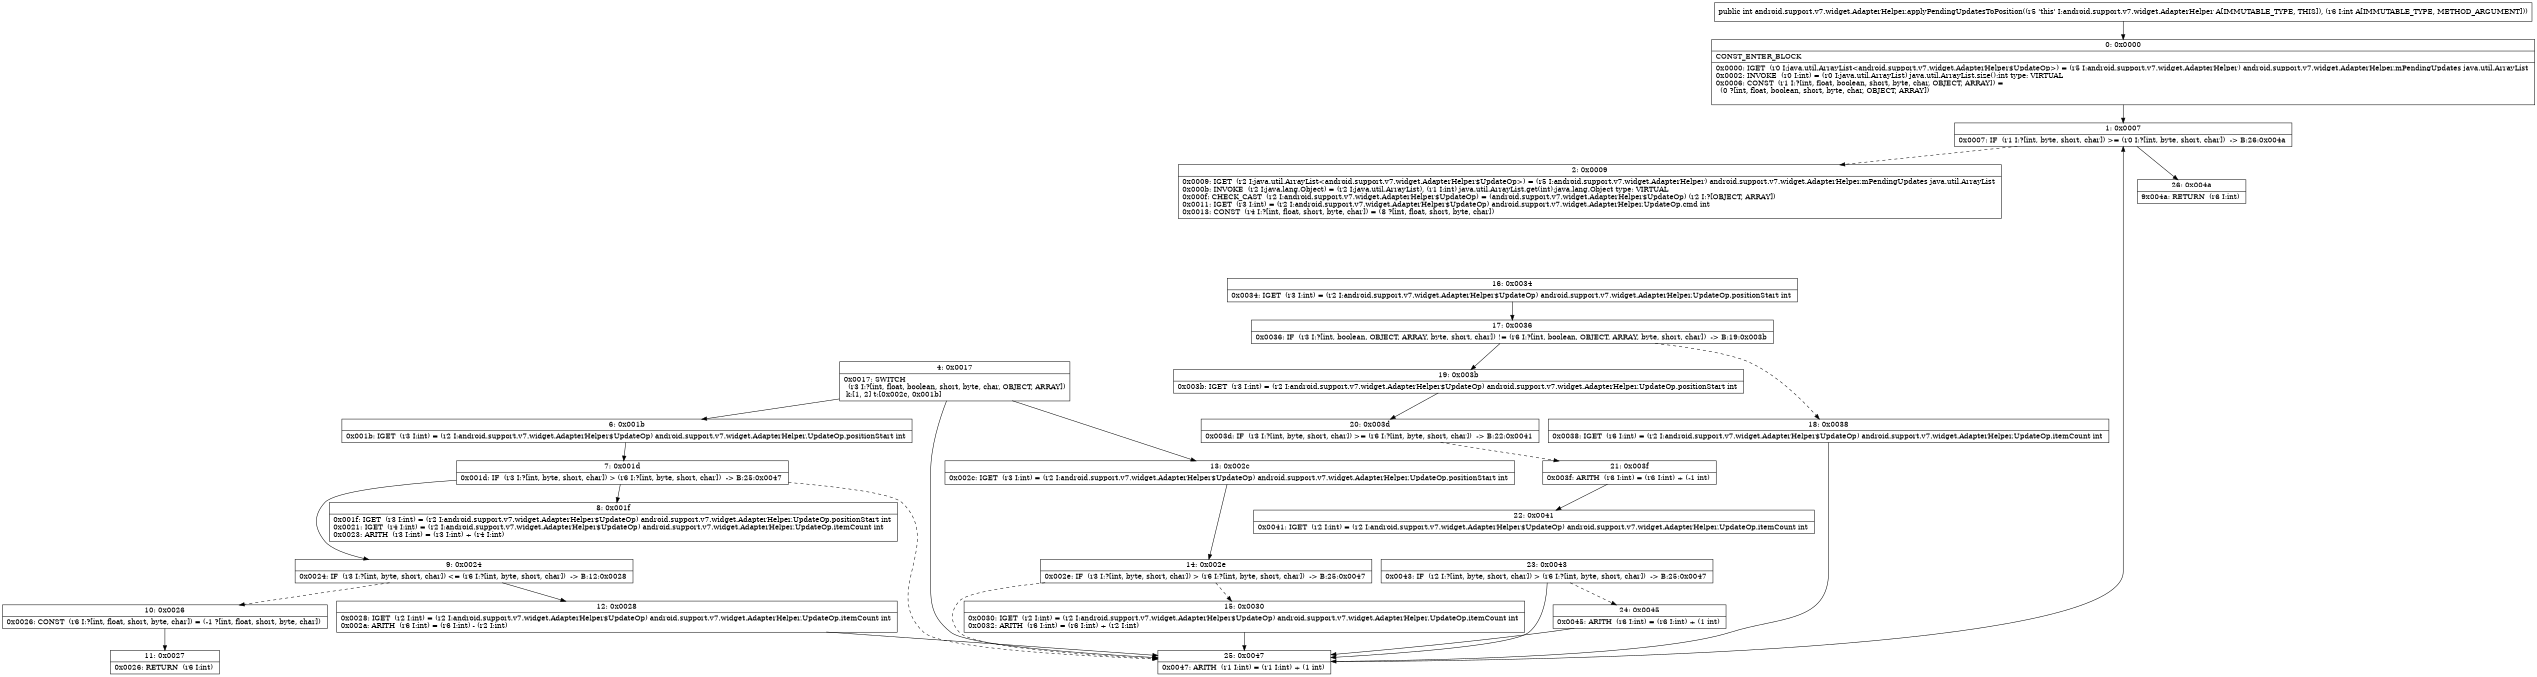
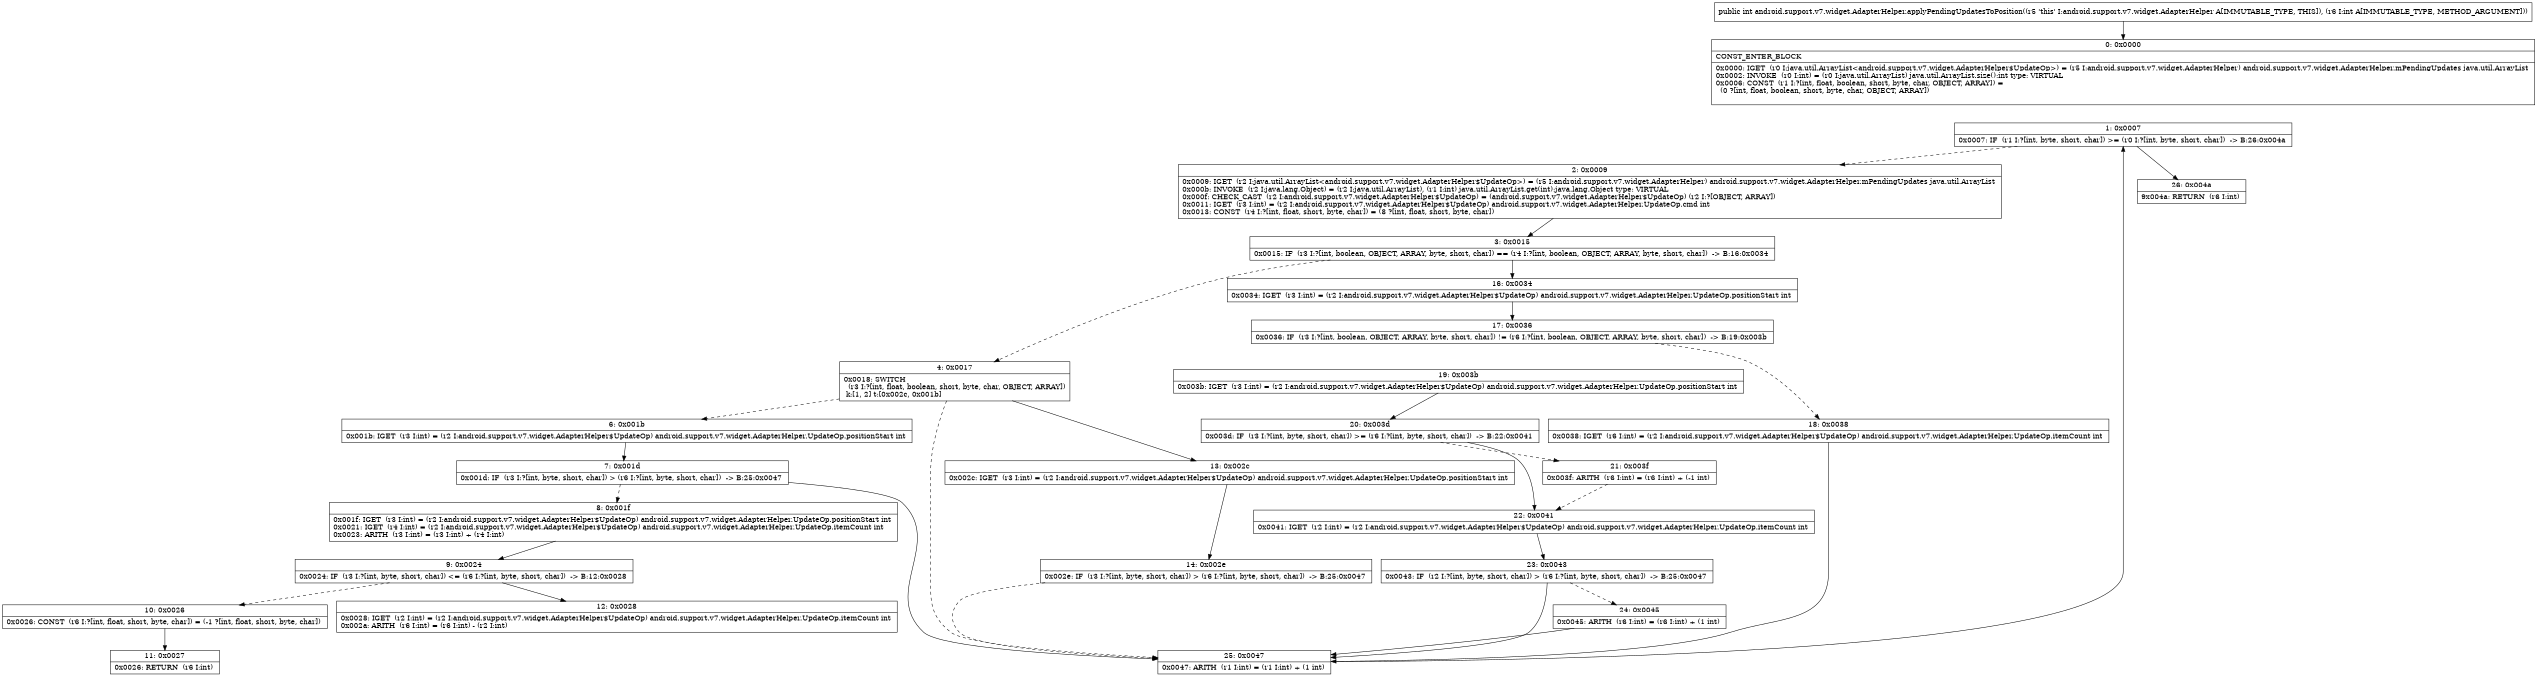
edge "0: 0x0000" -> "1: 0x0007": removed
node "3: 0x0015": added
edge "17: 0x0036" -> "19: 0x003b": removed
node "4: 0x0017": text "0x0017: SWITCH" -> "0x0018: SWITCH"
edge "4: 0x0017" -> "6: 0x001b": style solid -> dashed
edge "20: 0x003d" -> "22: 0x0041": added
edge "7: 0x001d" -> "8: 0x001f": style solid -> dashed
edge "7: 0x001d" -> "9: 0x0024": now "8: 0x001f" -> "9: 0x0024"
edge "21: 0x003f" -> "22: 0x0041": style solid -> dashed
edge "22: 0x0041" -> "23: 0x0043": added
node "15: 0x0030": removed
edge "4: 0x0017" -> "25: 0x0047": style solid -> dashed
edge "7: 0x001d" -> "25: 0x0047": style dashed -> solid
edge "12: 0x0028" -> "25: 0x0047": removed
